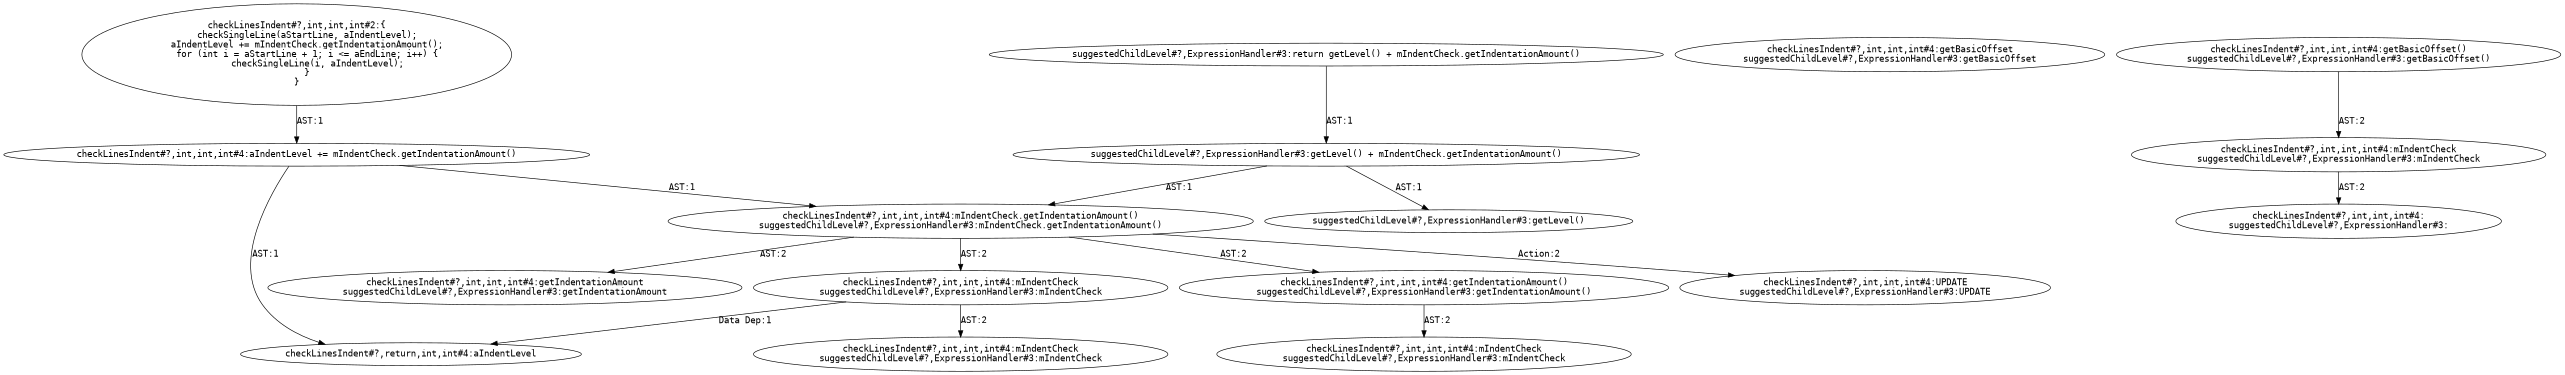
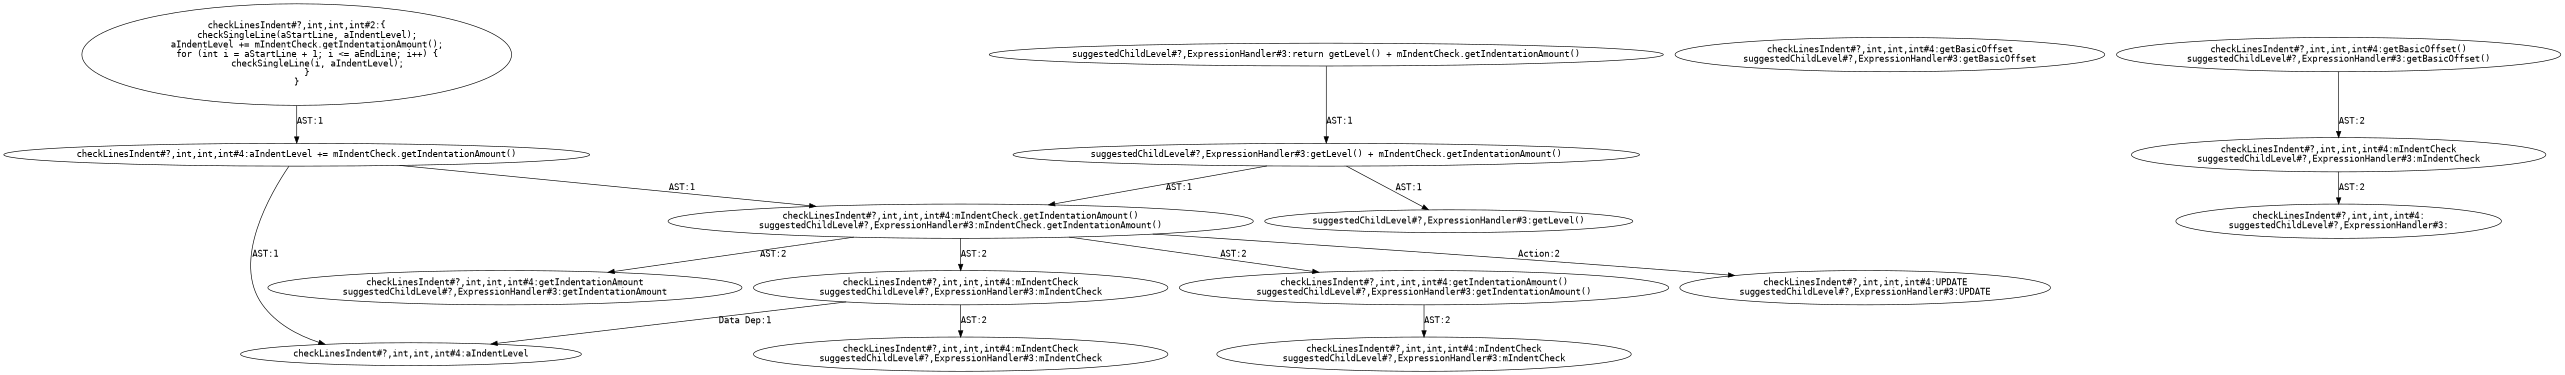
node "checkLinesIndent#?,return,int,int#4:aIndentLevel": label "checkLinesIndent#?,return,int,int#4:aIndentLevel" -> "checkLinesIndent#?,int,int,int#4:aIndentLevel"
